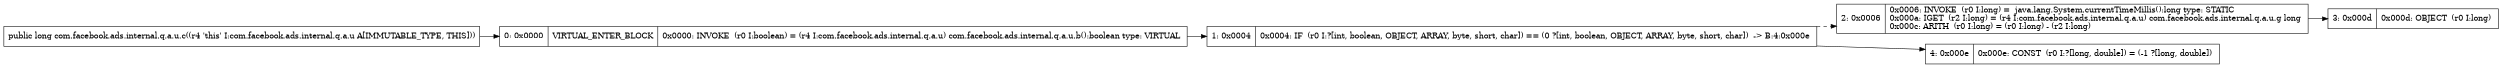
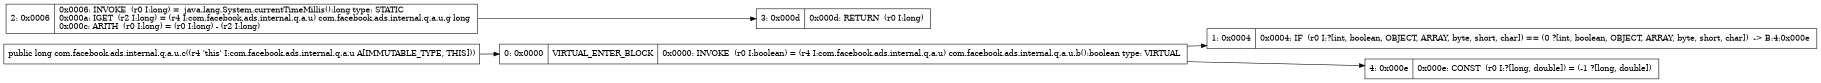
node "3: 0x000d": text "0x000d: OBJECT  (r0 I:long)" -> "0x000d: RETURN  (r0 I:long)"
edge "1: 0x0004" -> "2: 0x0006": removed
edge "1: 0x0004" -> "4: 0x000e": now "0: 0x0000" -> "4: 0x000e"
